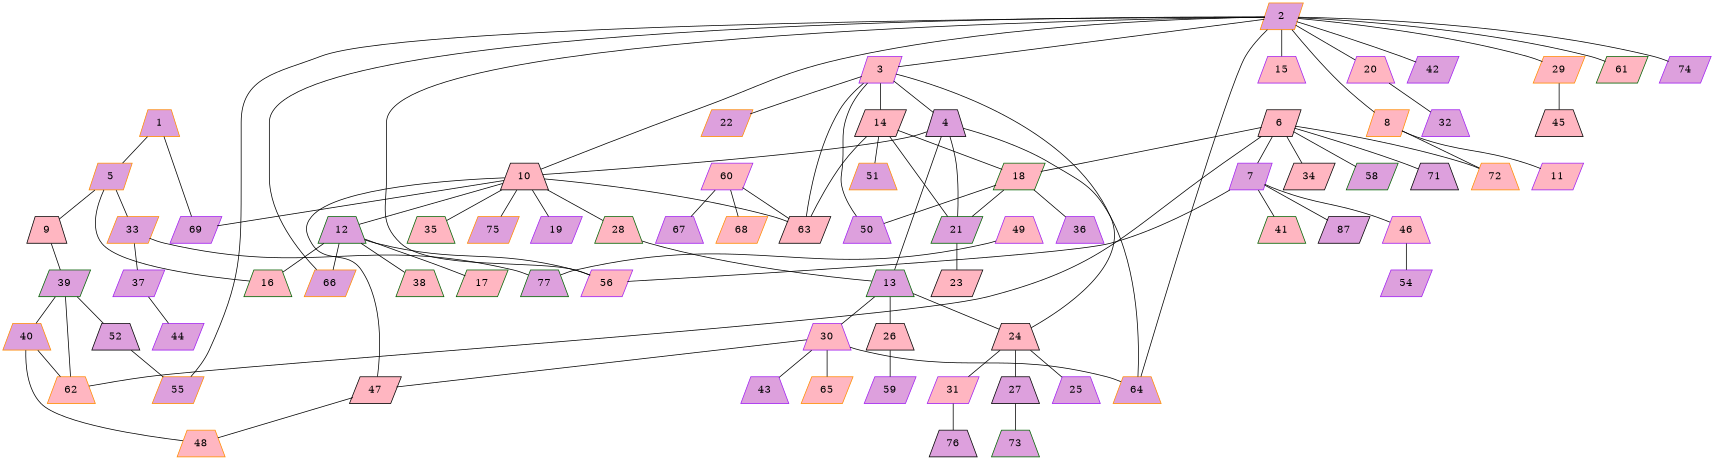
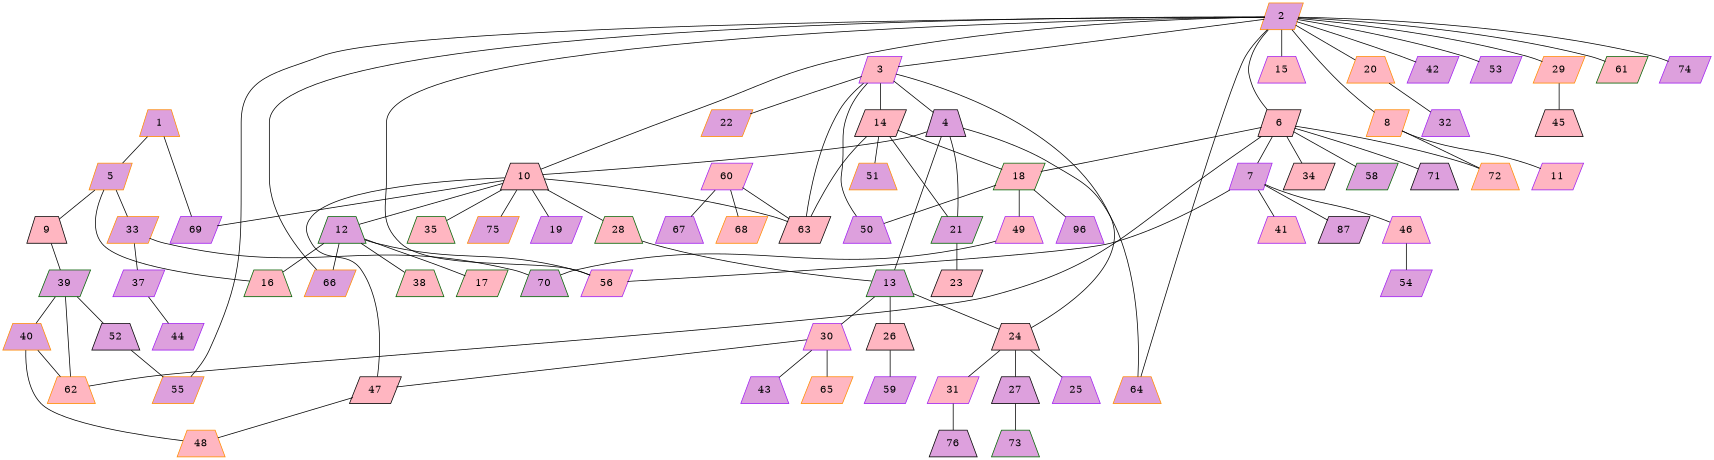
edge "2" -- "6": added
node "20": color purple -> darkorange
node "53": added
edge "18" -- "21": now "18" -- "49"
node "36": label "36" -> "96"
node "41": color darkgreen -> purple
node "77": label "77" -> "70"
edge "30" -- "64": removed
